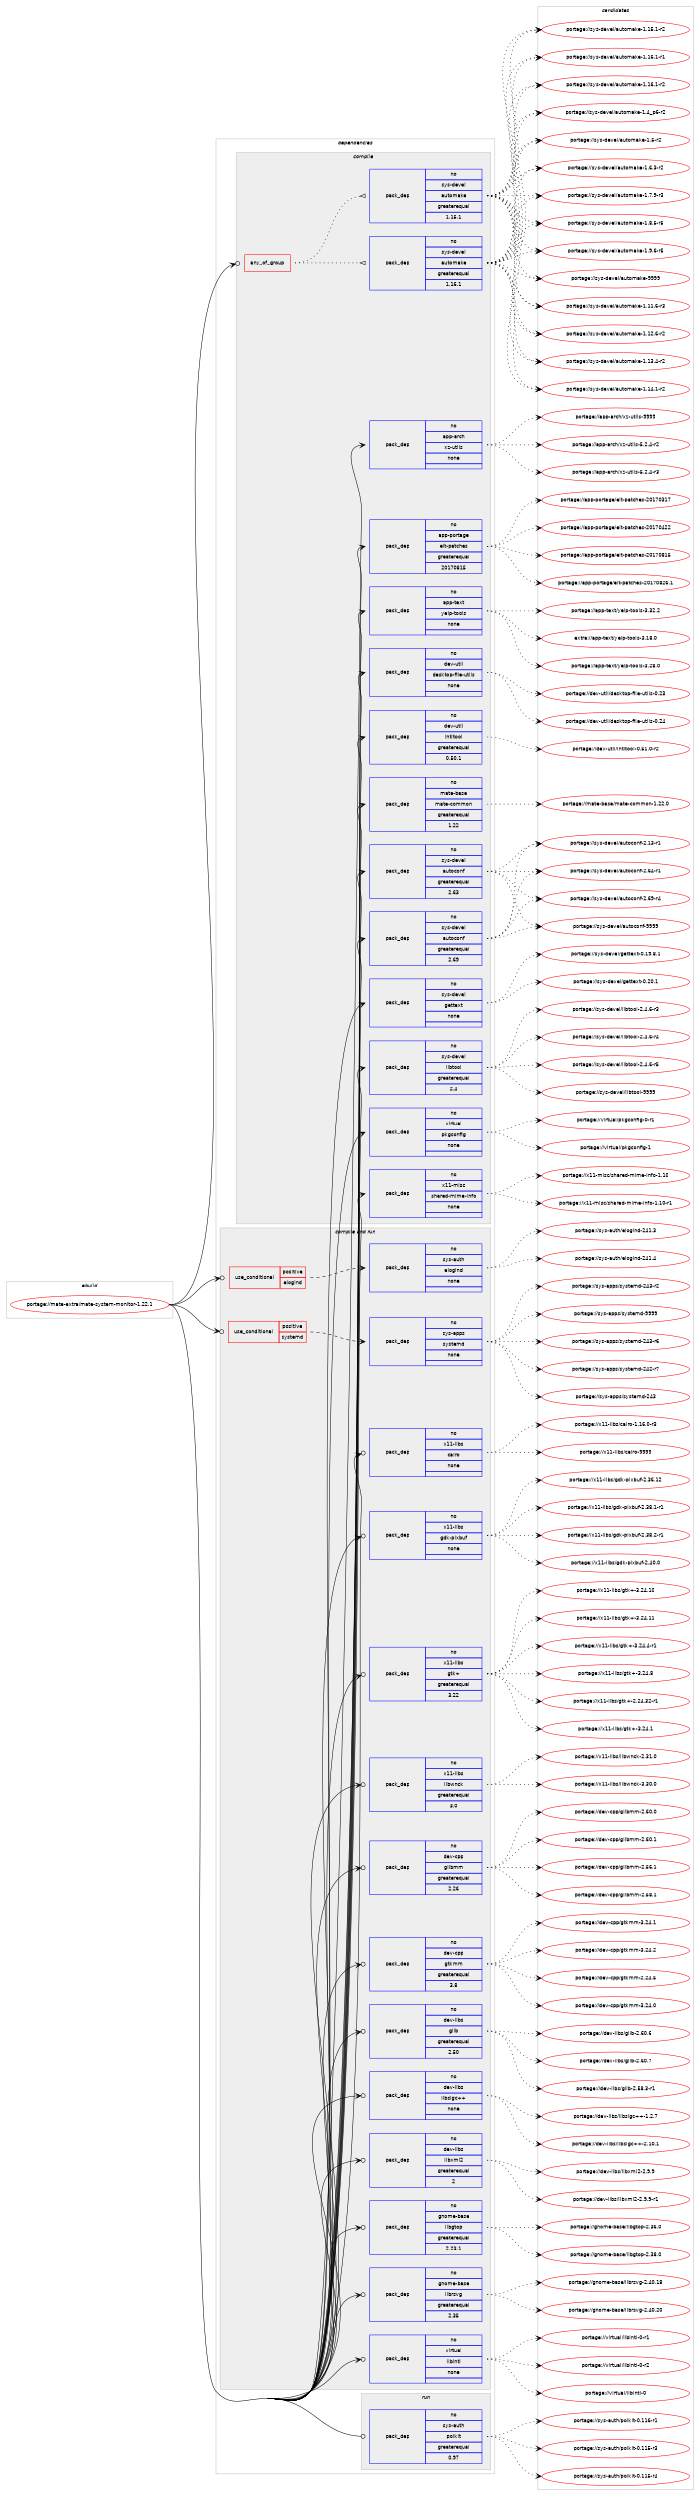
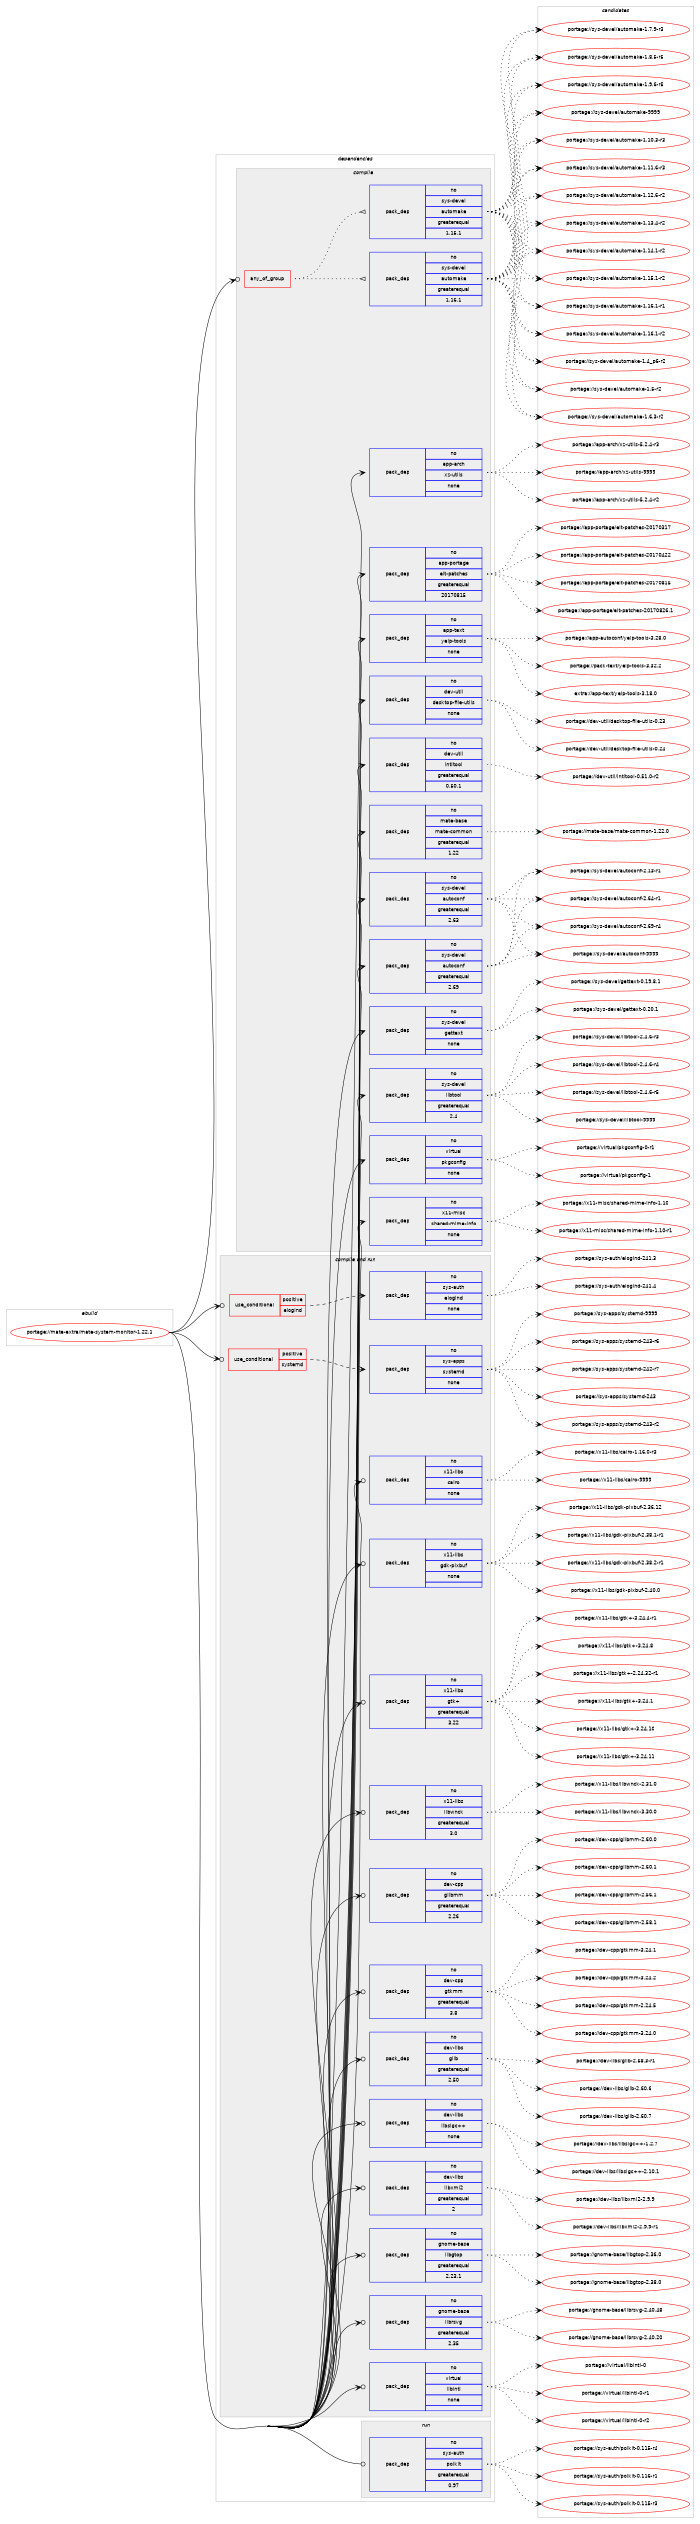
node "portage://sys-devel/automake-1.10.3-r3": added
node "portage://app-text/yelp-tools-3.32.2": label "portage://app-text/yelp-tools-3.32.2" -> "portage://pack-text/yelp-tools-3.32.2"
node "portage://app-text/yelp-tools-3.28.0": label "portage://app-text/yelp-tools-3.28.0" -> "portage://app-autoconf/yelp-tools-3.28.0"
node "portage://gnome-base/librsvg-2.40.18": label "portage://gnome-base/librsvg-2.40.18" -> "portage://gnome-base/librsvg-2.40.48"
